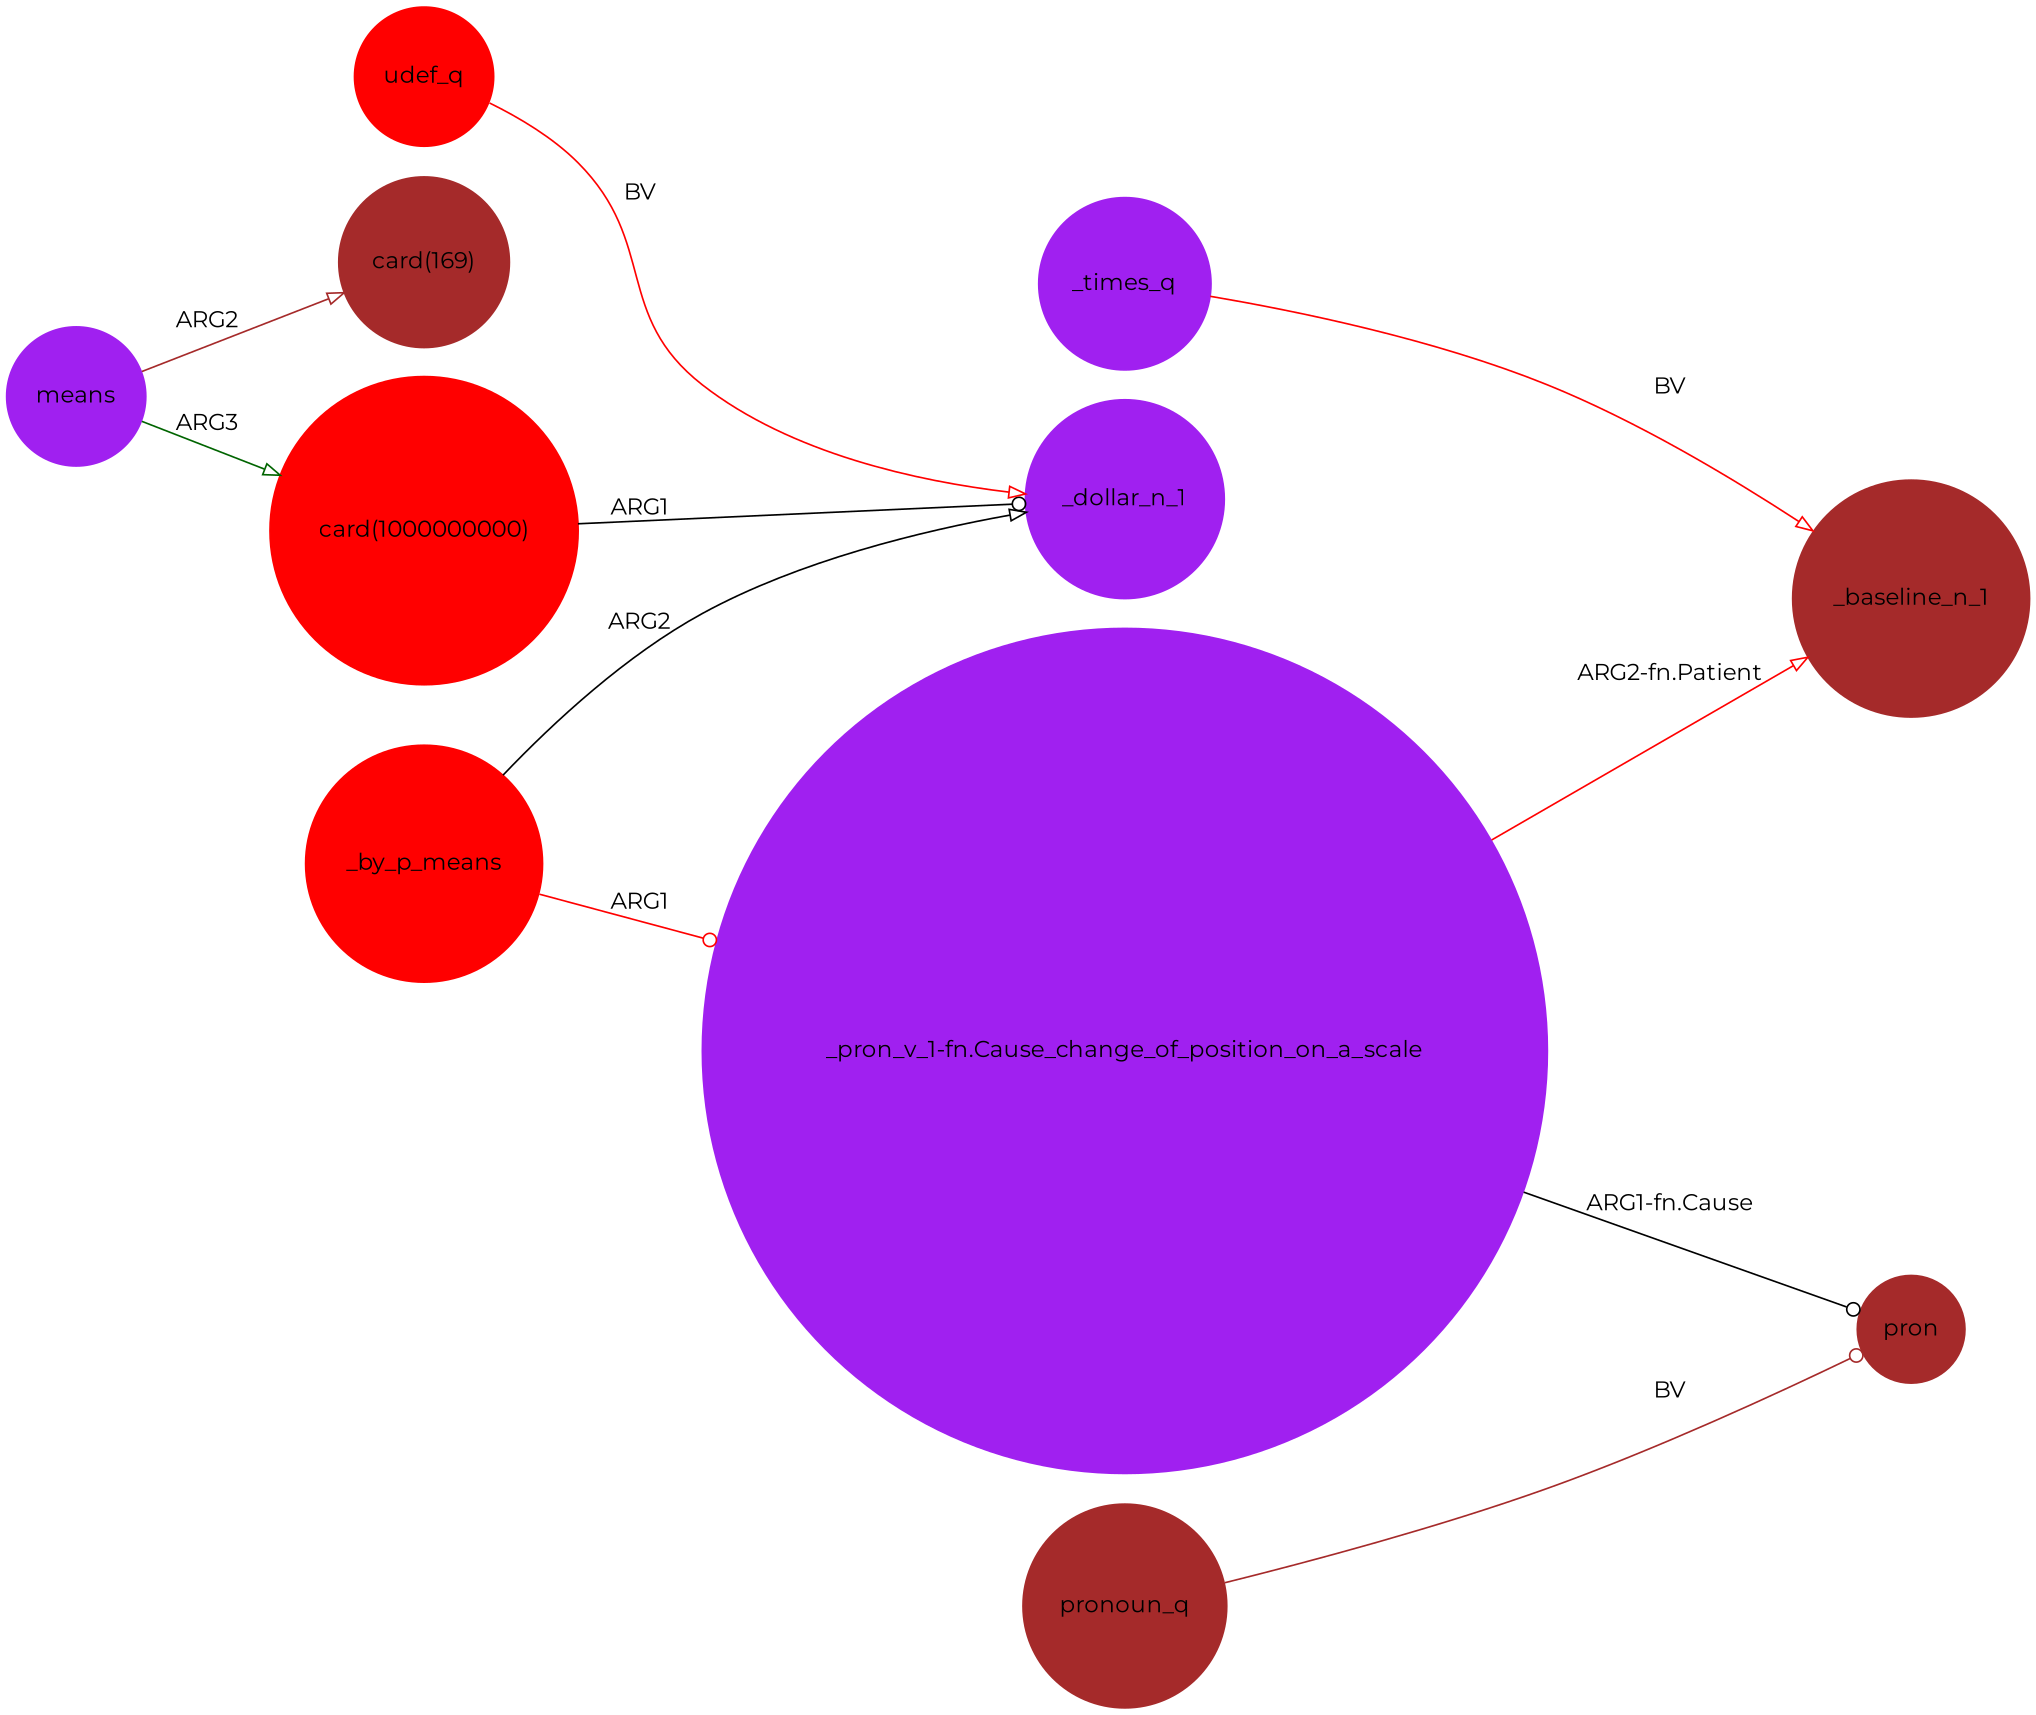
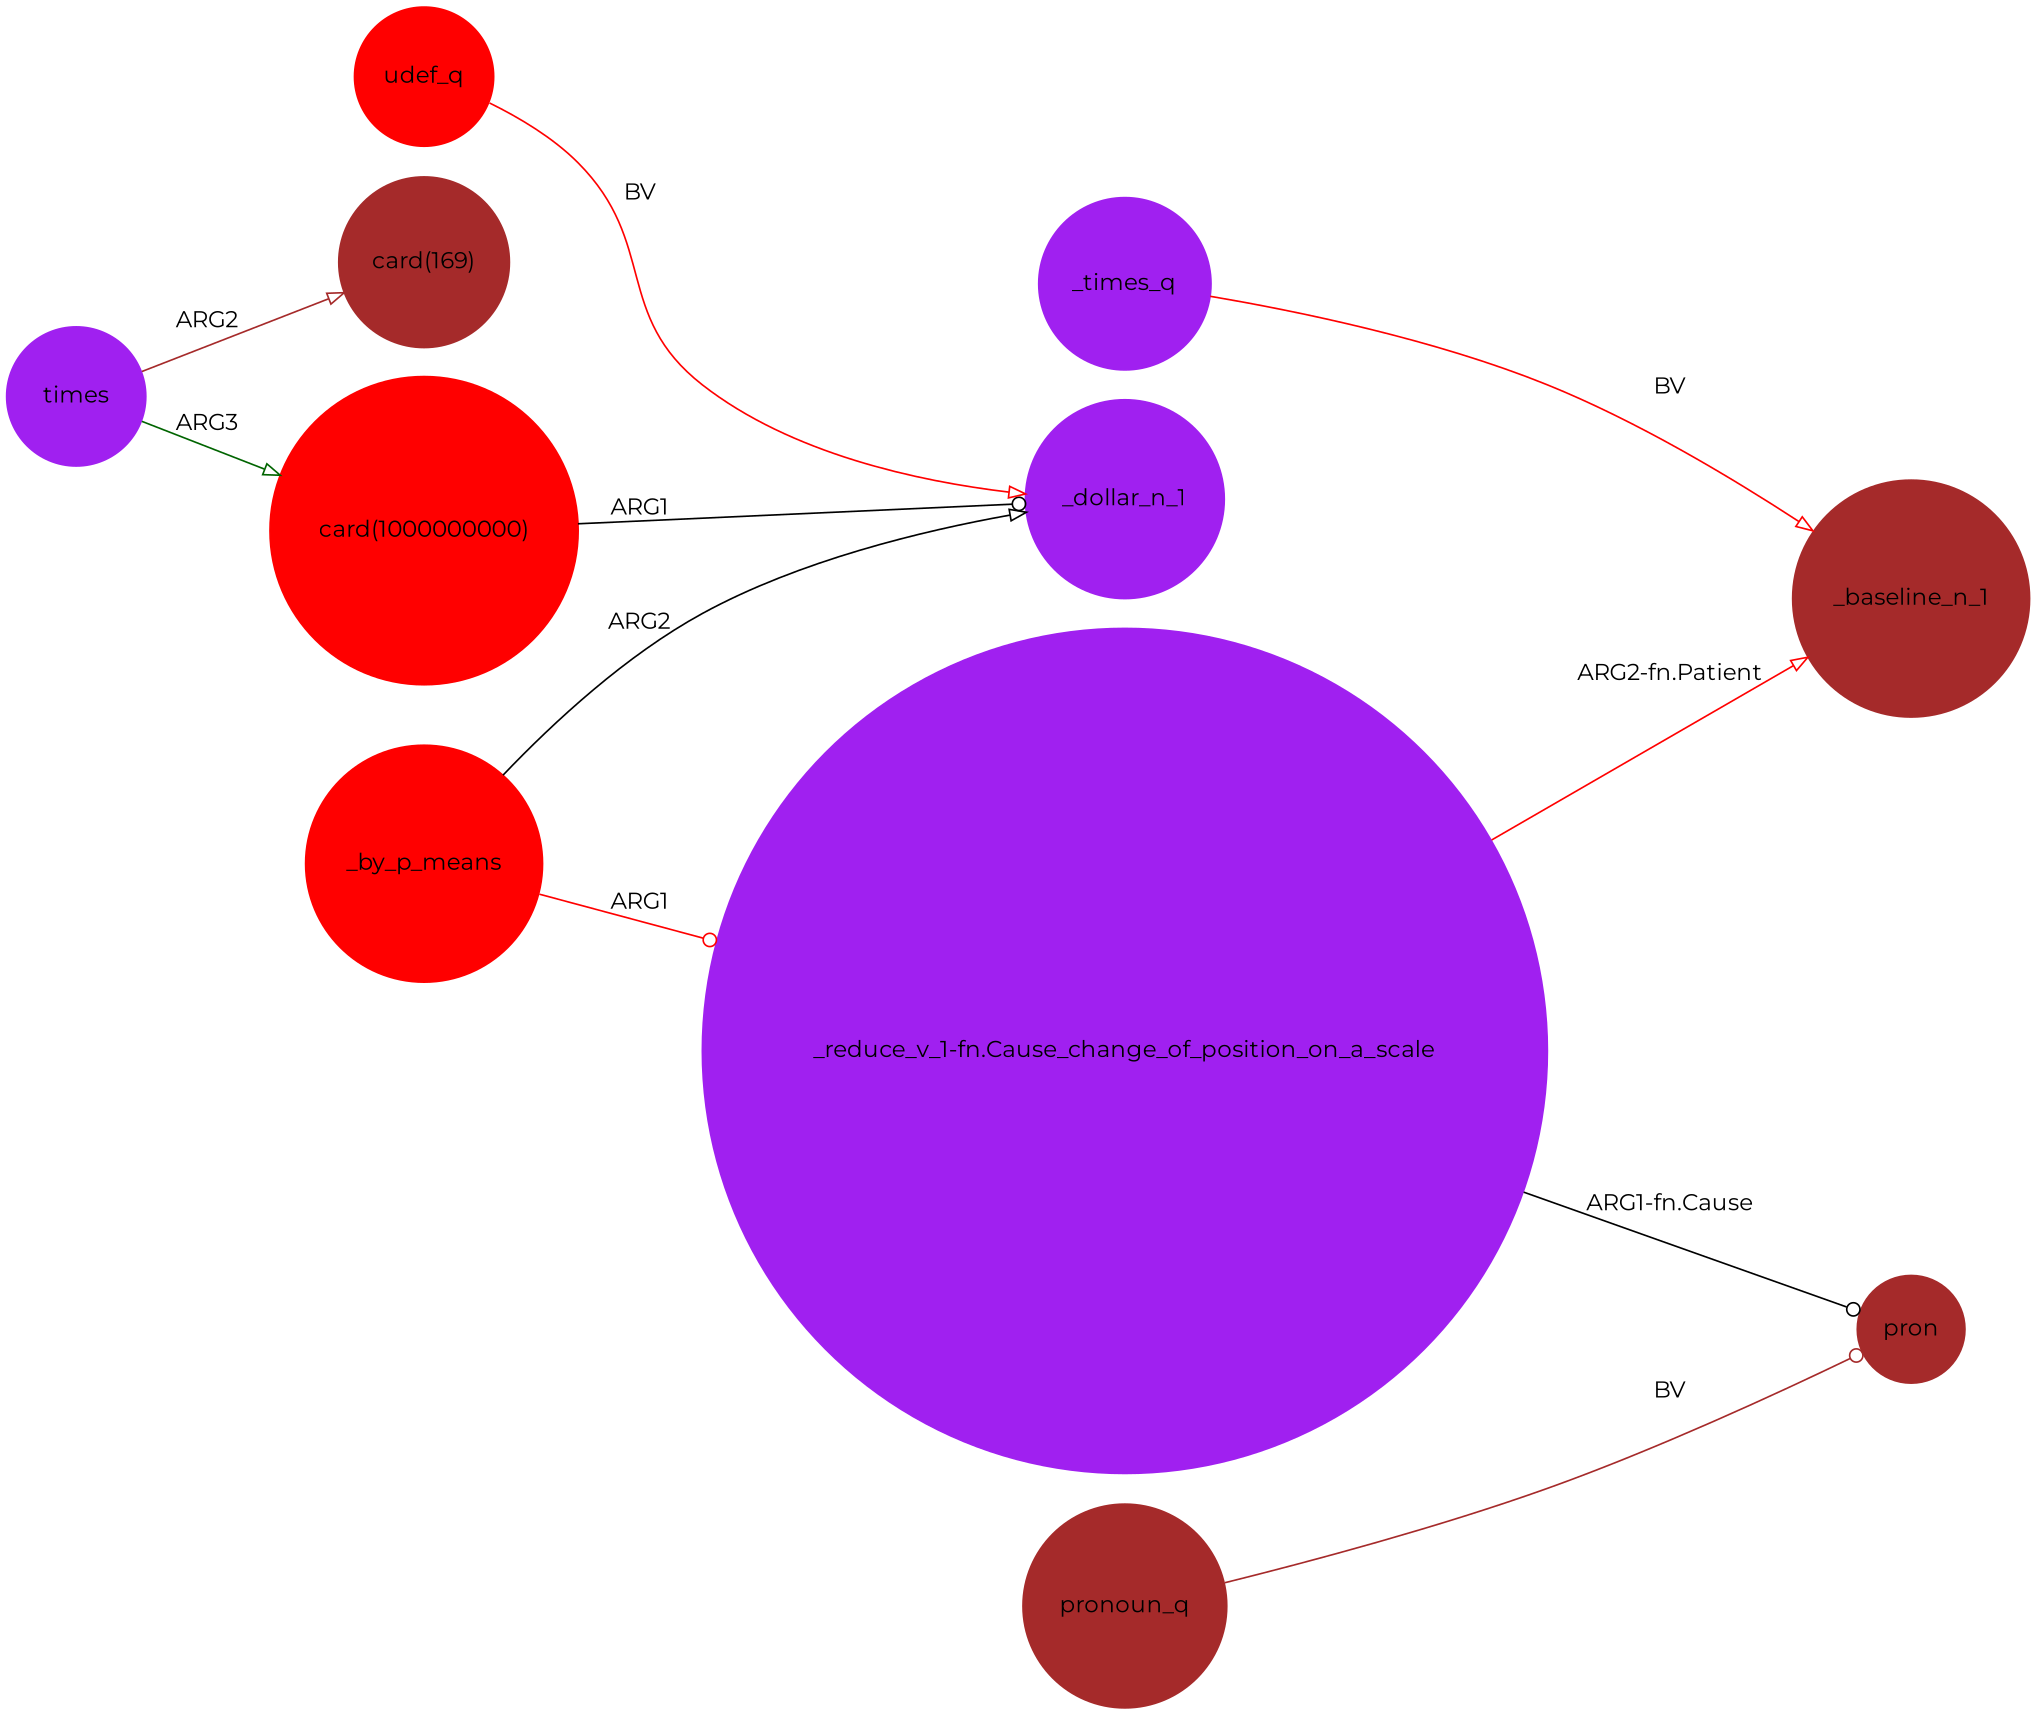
node "means": label "means" -> "times"
node "_pron_v_1-fn.Cause_change_of_position_on_a_scale": label "_pron_v_1-fn.Cause_change_of_position_on_a_scale" -> "_reduce_v_1-fn.Cause_change_of_position_on_a_scale"
